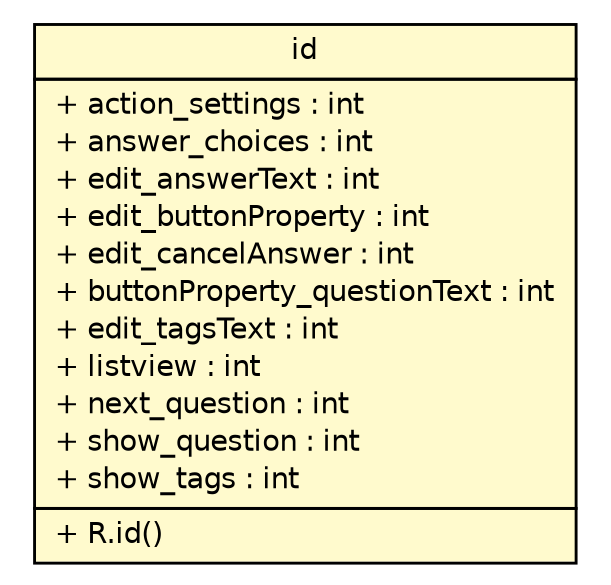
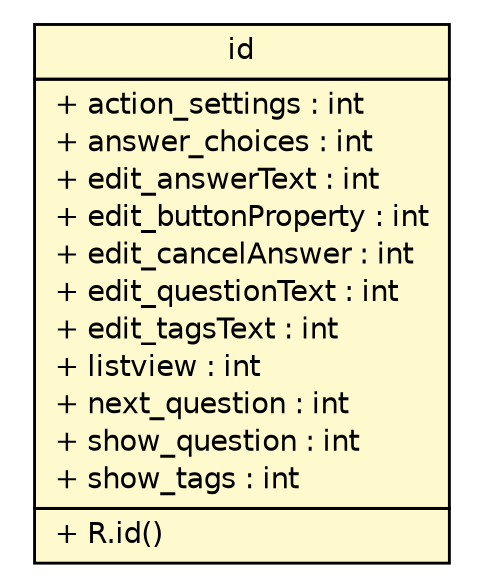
node "id": text "+ buttonProperty_questionText : int" -> "+ edit_questionText : int"
